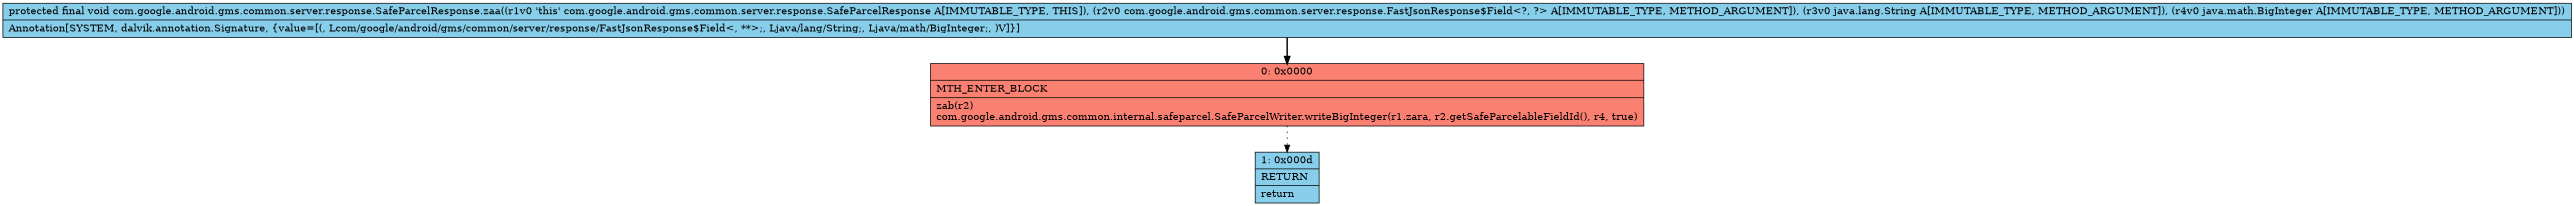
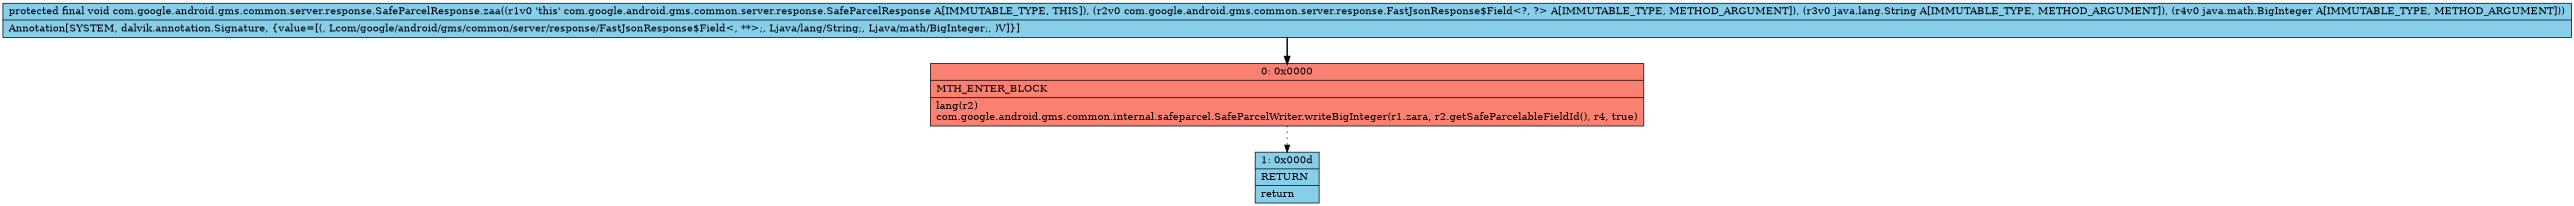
node "0: 0x0000": text "zab(r2)" -> "lang(r2)"
